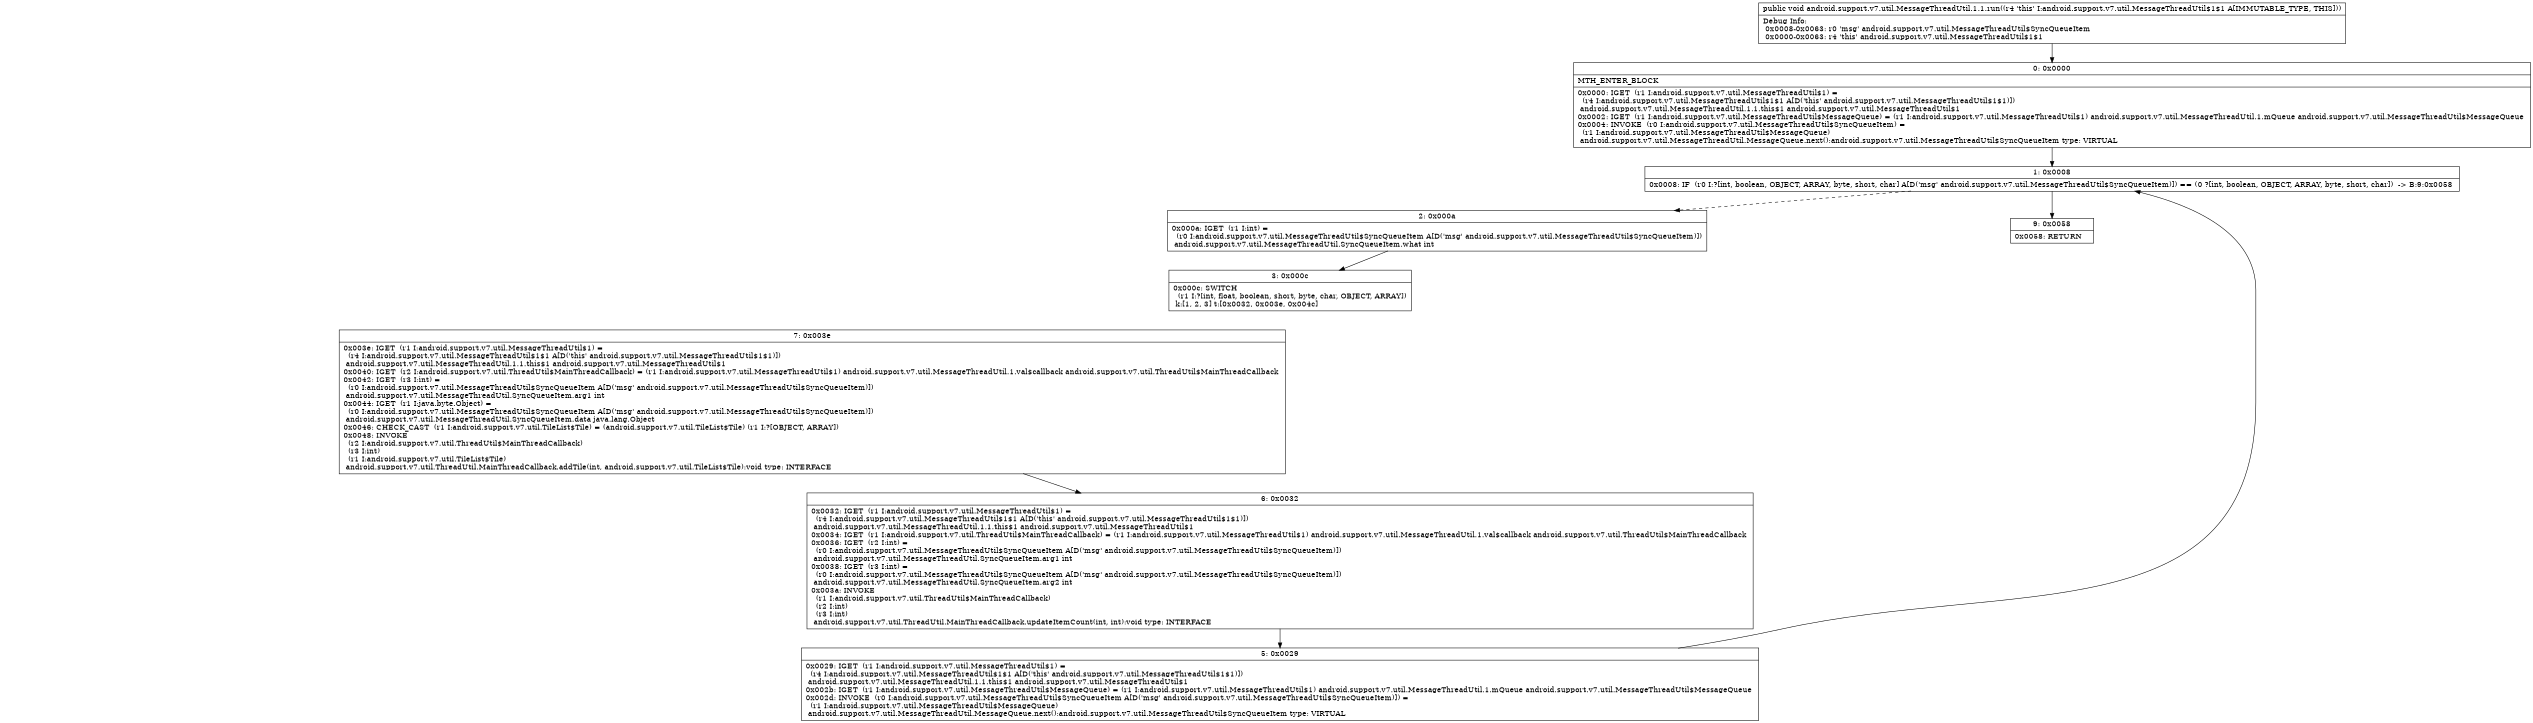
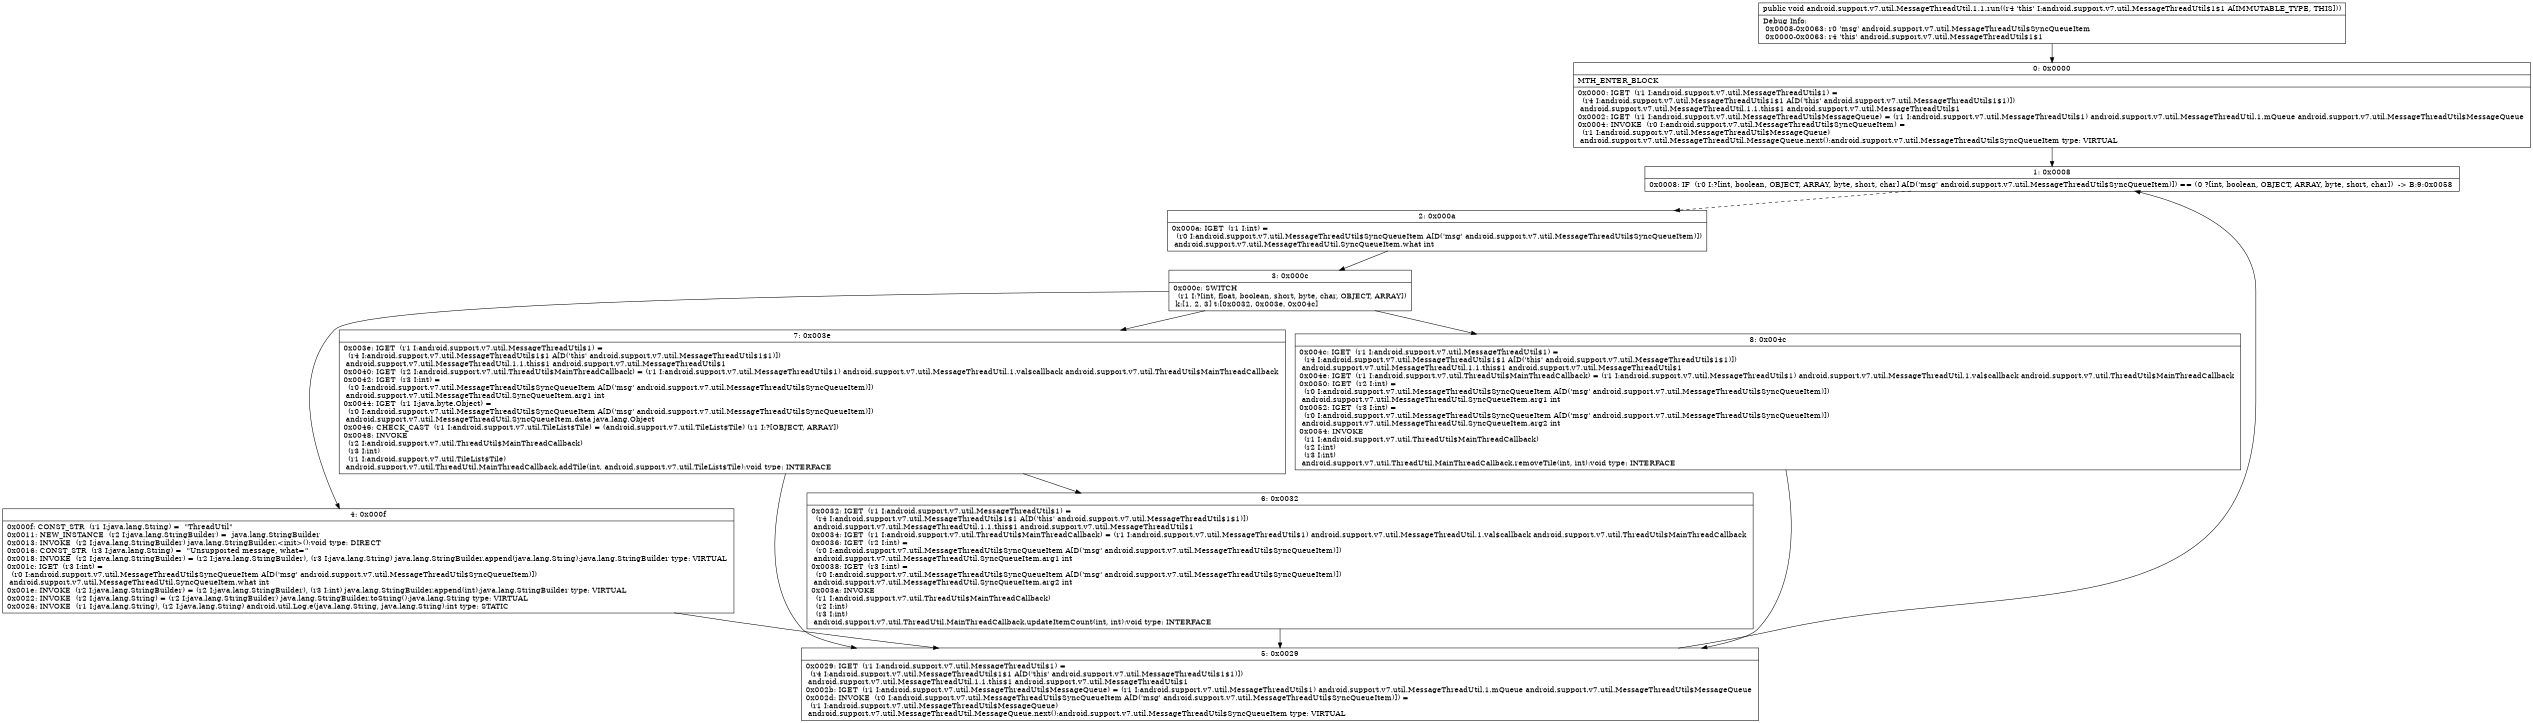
node "9: 0x0058": removed
edge "3: 0x000c" -> "7: 0x003e": added
node "8: 0x004c": added
node "4: 0x000f": added
edge "7: 0x003e" -> "5: 0x0029": added
